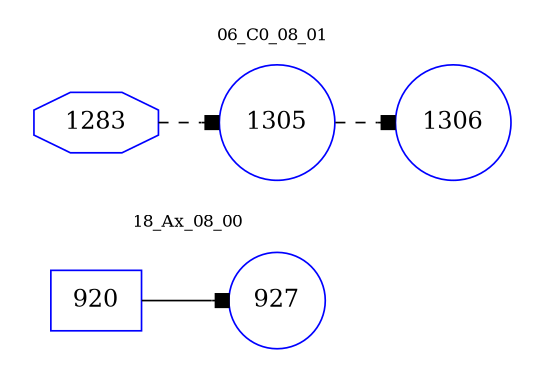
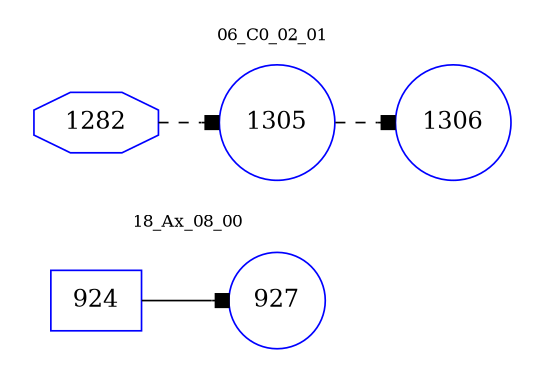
cluster "06_C0_08_01": label "06_C0_08_01" -> "06_C0_02_01"
node "1283": label "1283" -> "1282"
node "920": label "920" -> "924"
